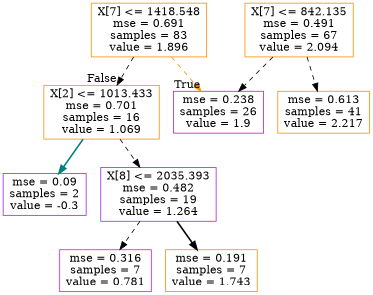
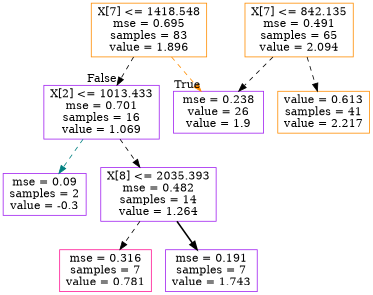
node "X[7] <= 1418.548 mse = 0.691 samples = 83 value = 1.896": label "X[7] <= 1418.548 mse = 0.691 samples = 83 value = 1.896" -> "X[7] <= 1418.548 mse = 0.695 samples = 83 value = 1.896"
node "X[7] <= 842.135 mse = 0.491 samples = 67 value = 2.094": label "X[7] <= 842.135 mse = 0.491 samples = 67 value = 2.094" -> "X[7] <= 842.135 mse = 0.491 samples = 65 value = 2.094"
node "X[2] <= 1013.433 mse = 0.701 samples = 16 value = 1.069": color darkorange -> purple
node "mse = 0.238 samples = 26 value = 1.9": label "mse = 0.238 samples = 26 value = 1.9" -> "mse = 0.238 value = 26 value = 1.9"
node "mse = 0.613 samples = 41 value = 2.217": label "mse = 0.613 samples = 41 value = 2.217" -> "value = 0.613 samples = 41 value = 2.217"
edge "X[2] <= 1013.433 mse = 0.701 samples = 16 value = 1.069" -> "mse = 0.09 samples = 2 value = -0.3": style bold -> dashed
node "X[8] <= 2035.393 mse = 0.482 samples = 19 value = 1.264": label "X[8] <= 2035.393 mse = 0.482 samples = 19 value = 1.264" -> "X[8] <= 2035.393 mse = 0.482 samples = 14 value = 1.264"
node "mse = 0.191 samples = 7 value = 1.743": color darkorange -> purple
